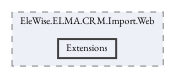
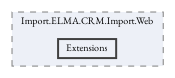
cluster "EleWise.ELMA.CRM.Import.Web": label "EleWise.ELMA.CRM.Import.Web" -> "Import.ELMA.CRM.Import.Web"
